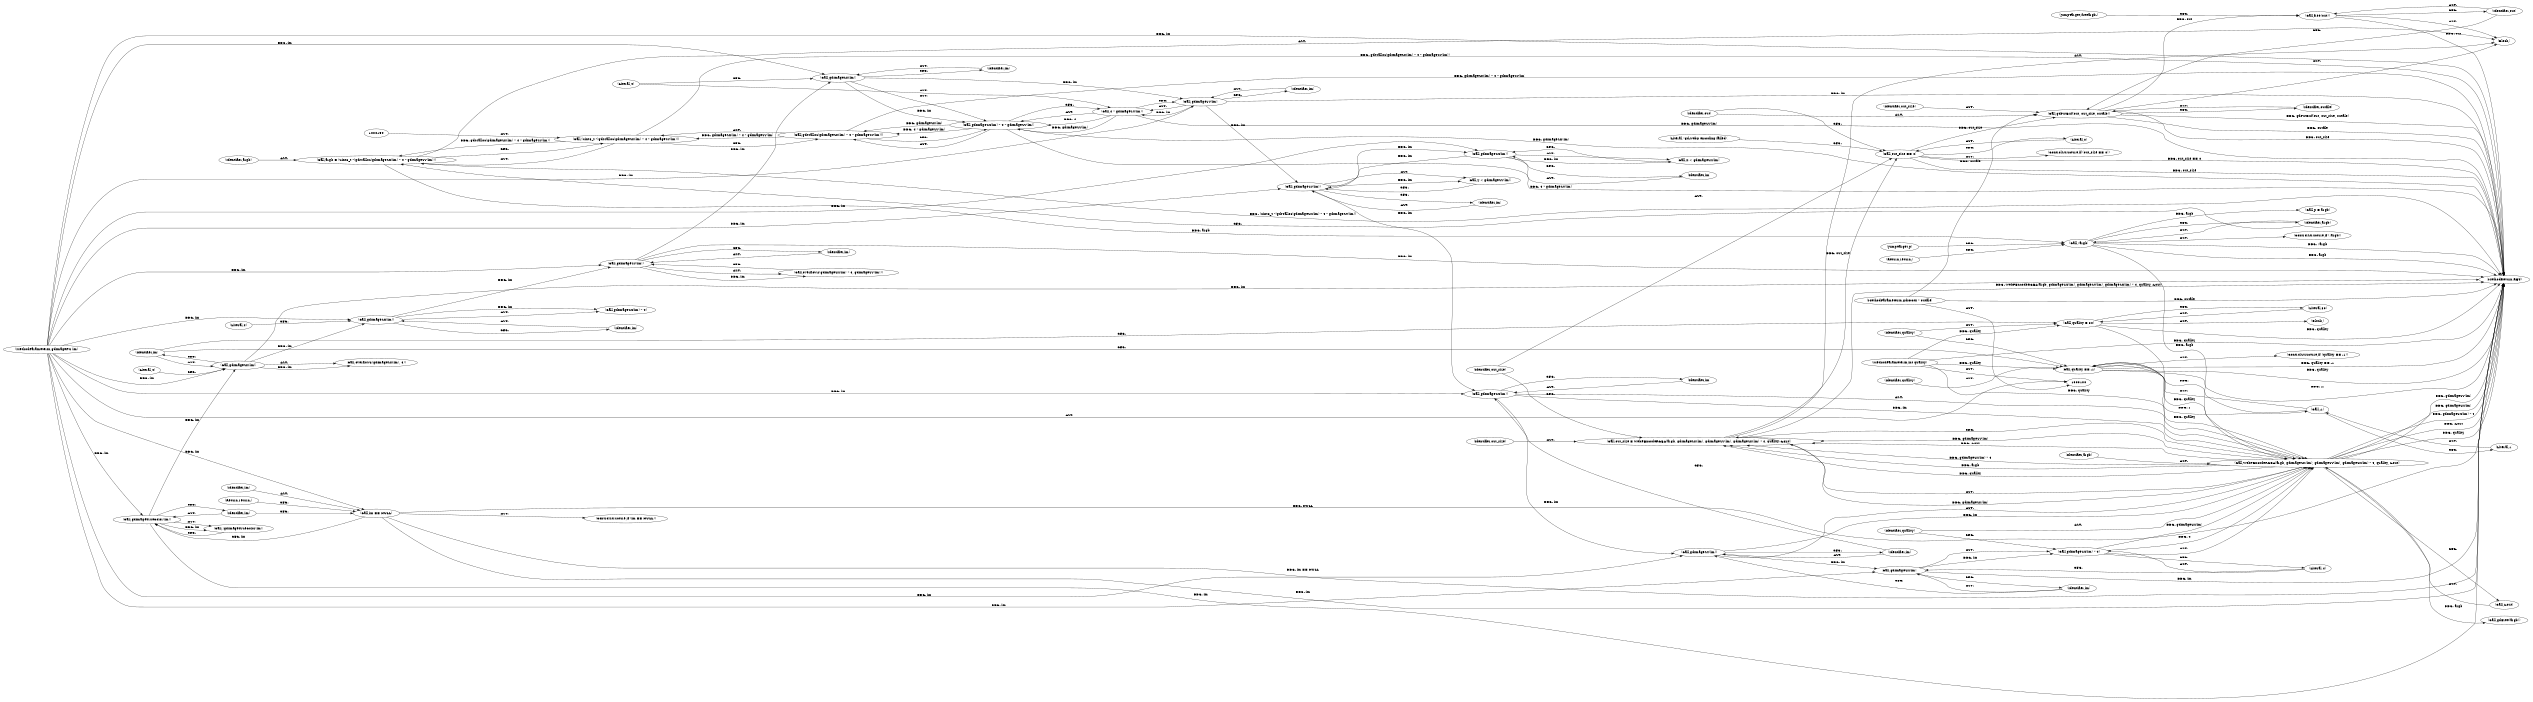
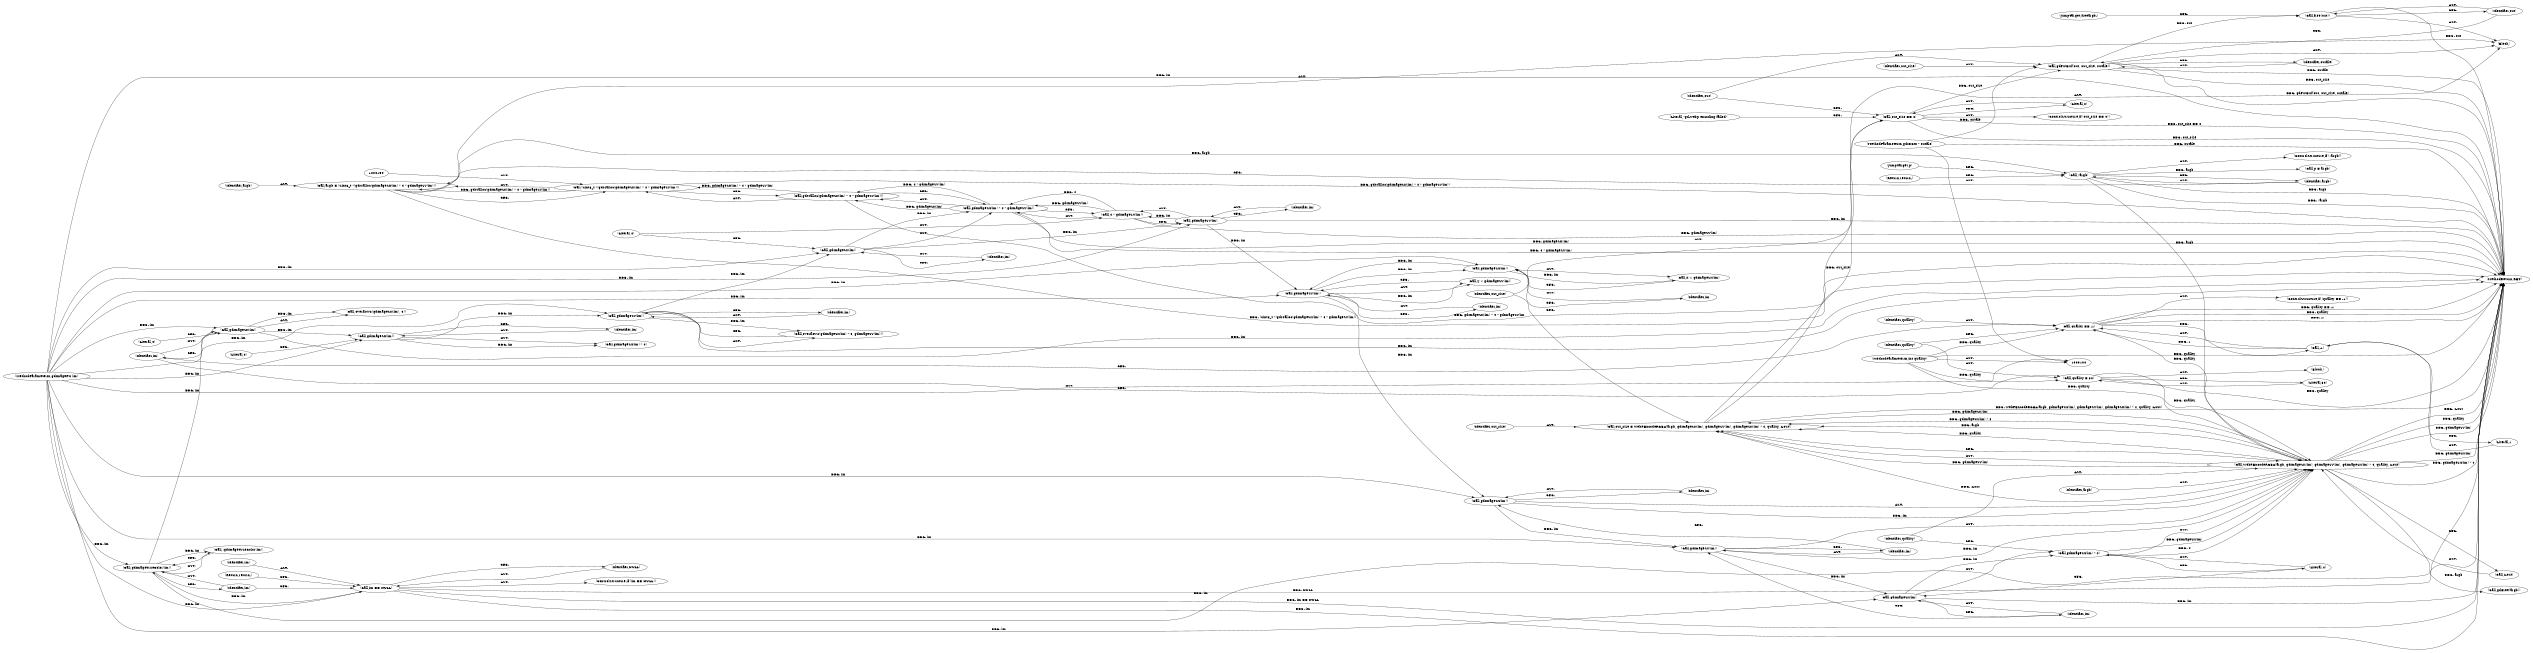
edge "(Call,im == NULL)" -> "(Call,gdImageTrueColor(im))": label "CFG: im" -> "DDG: im"
node "(Identifier,NULL)": added
